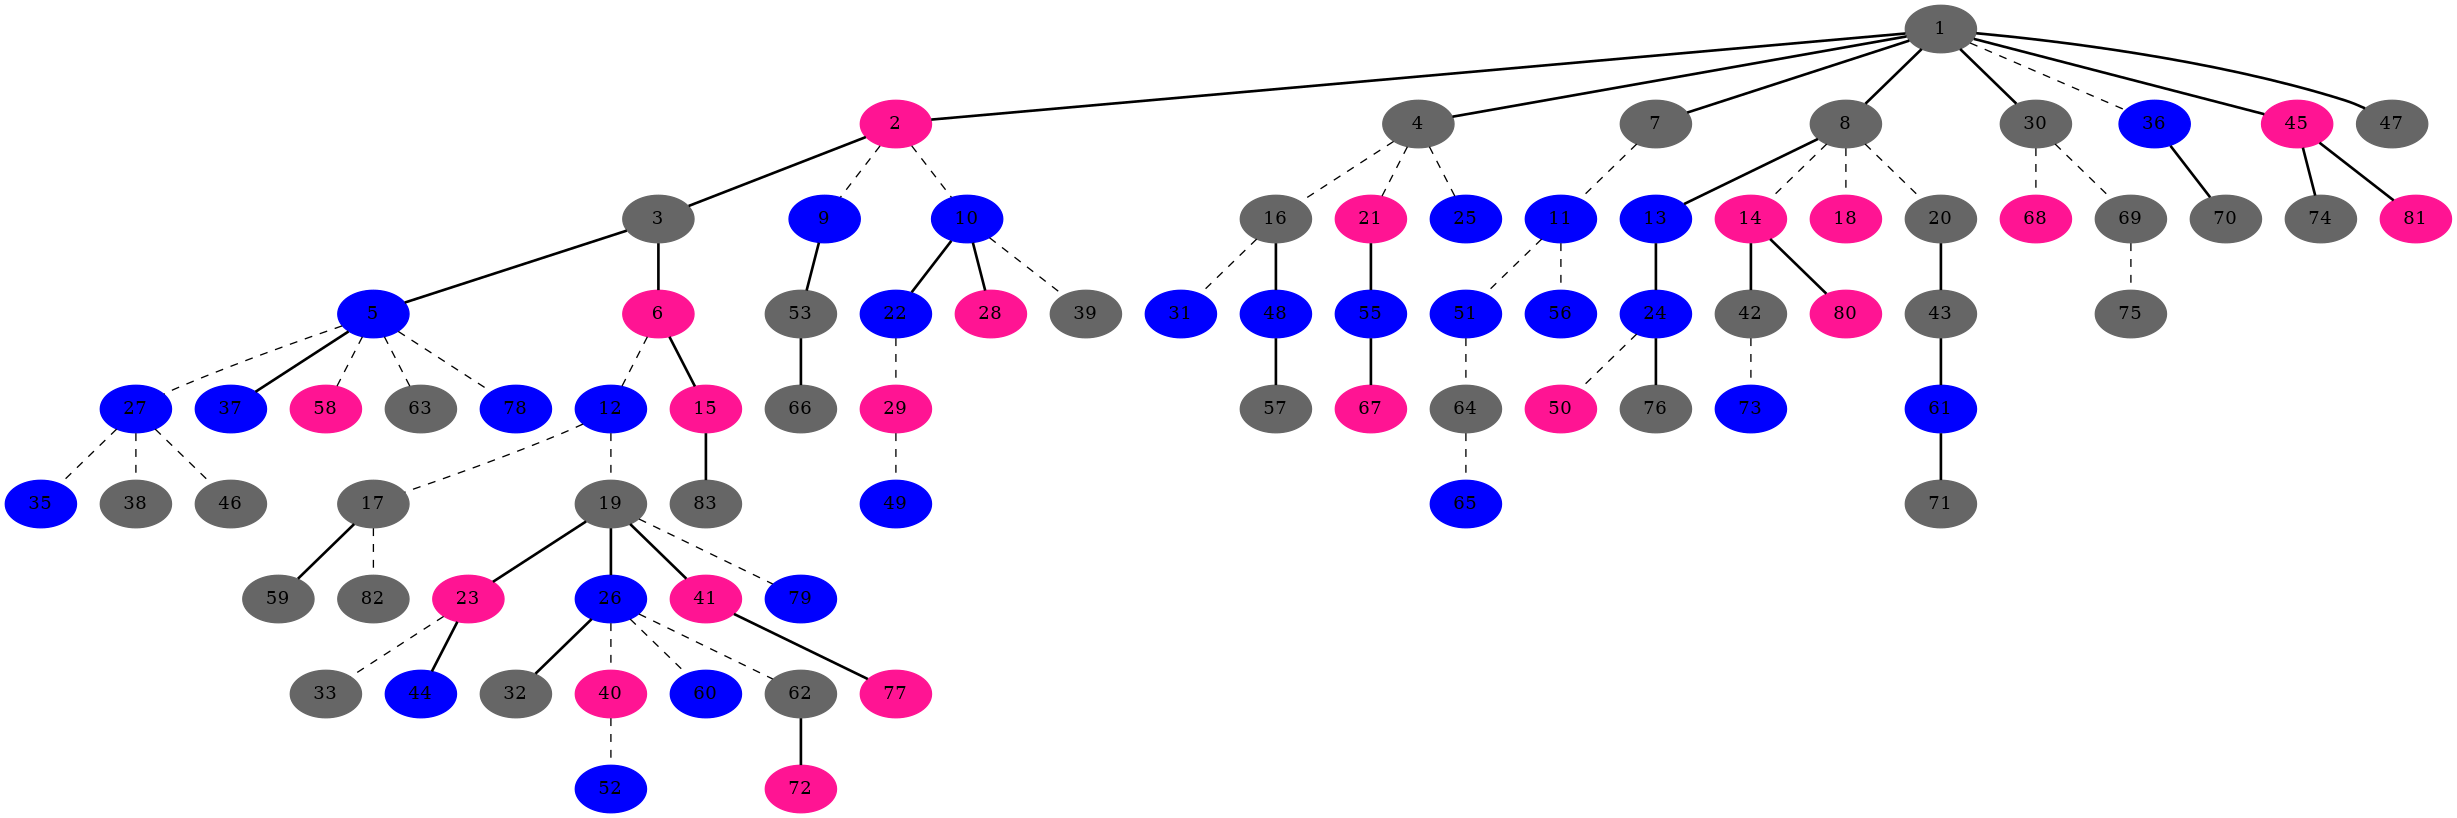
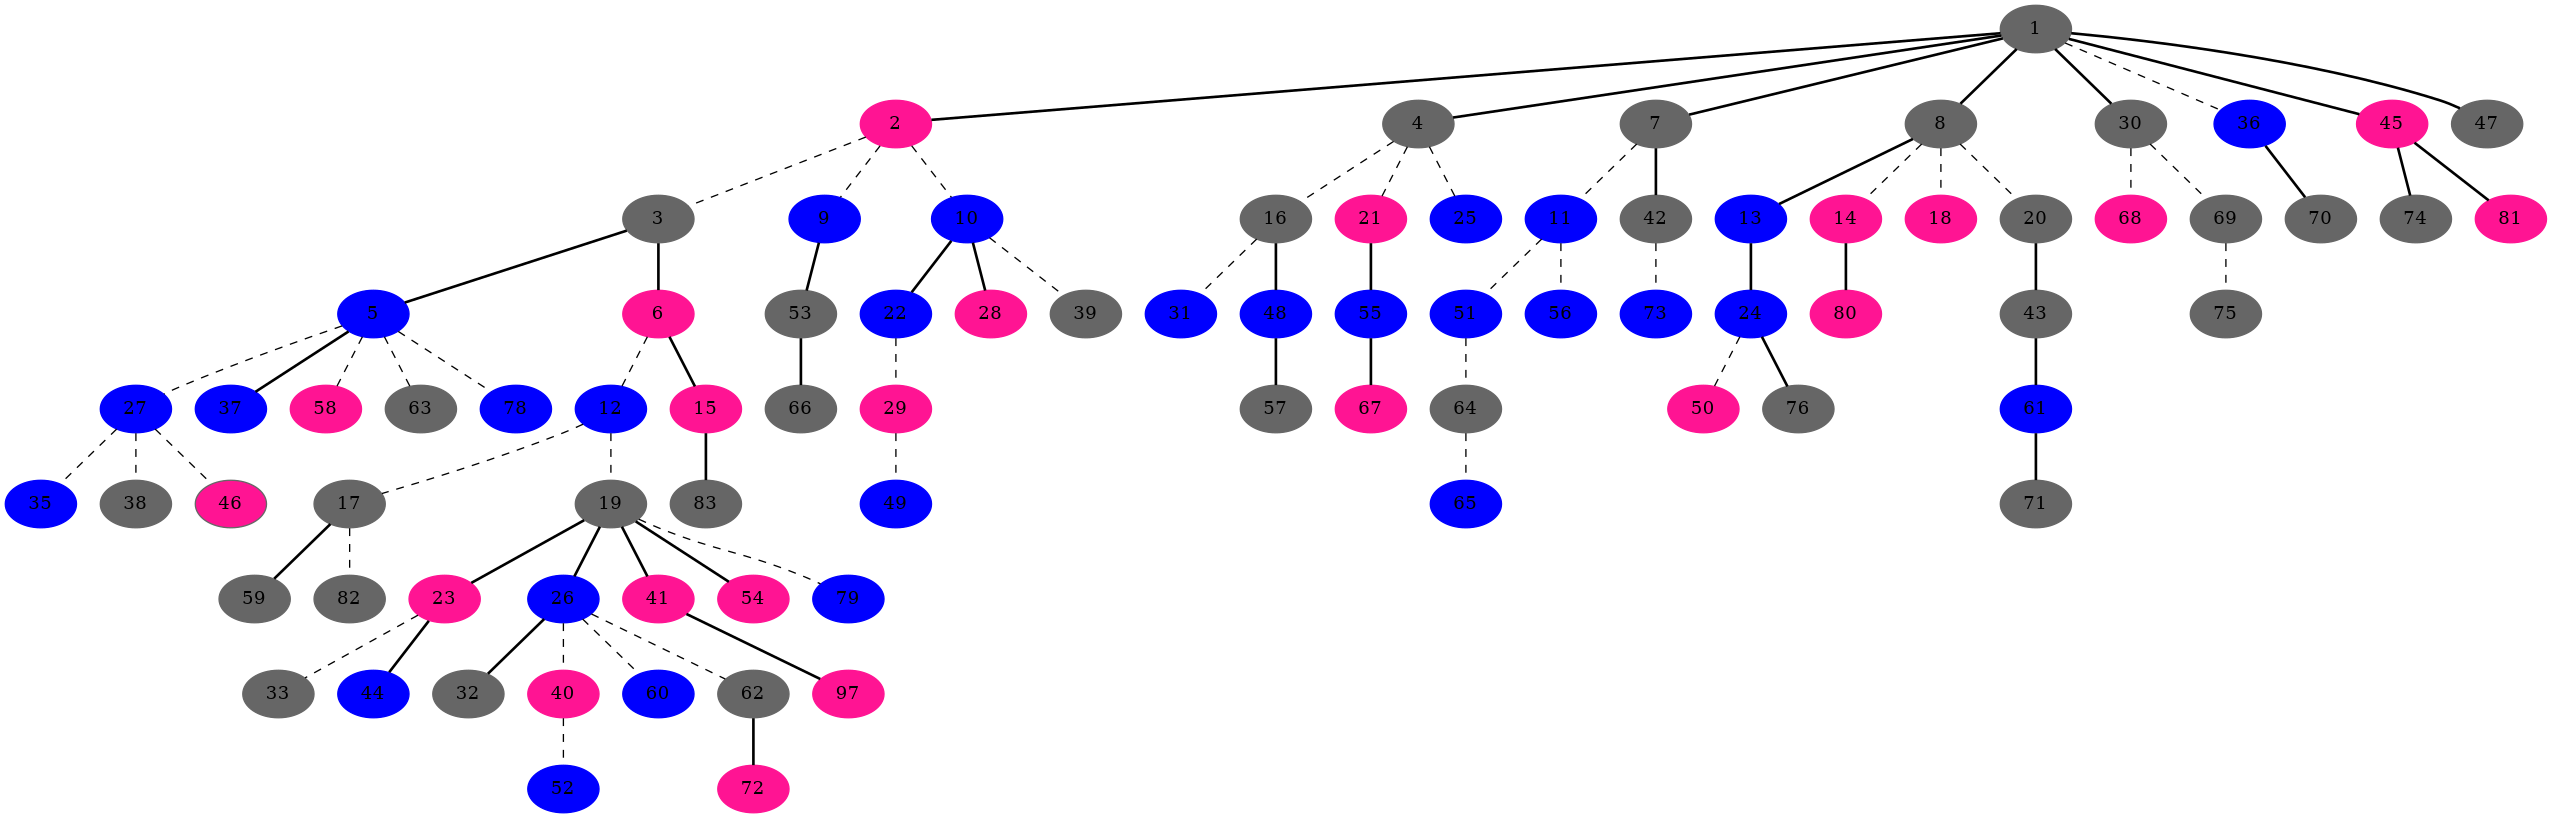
edge "2" -- "3": style bold -> dashed
edge "14" -- "42": now "7" -- "42"
node "46": fillcolor gray40 -> deeppink
node "54": added
node "77": label "77" -> "97"
